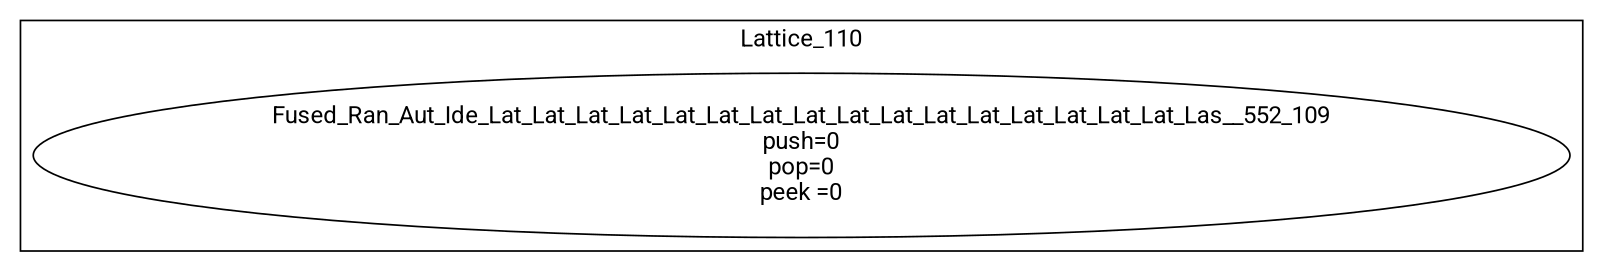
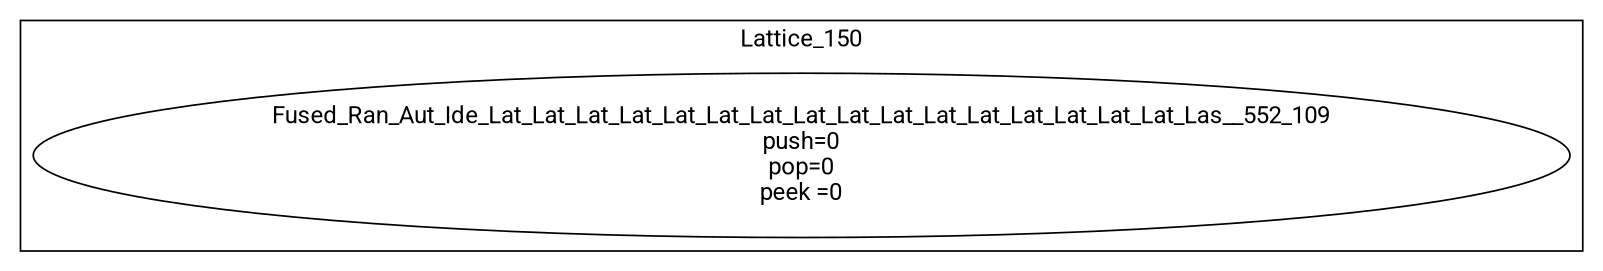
cluster "Lattice_110": label "Lattice_110" -> "Lattice_150"
